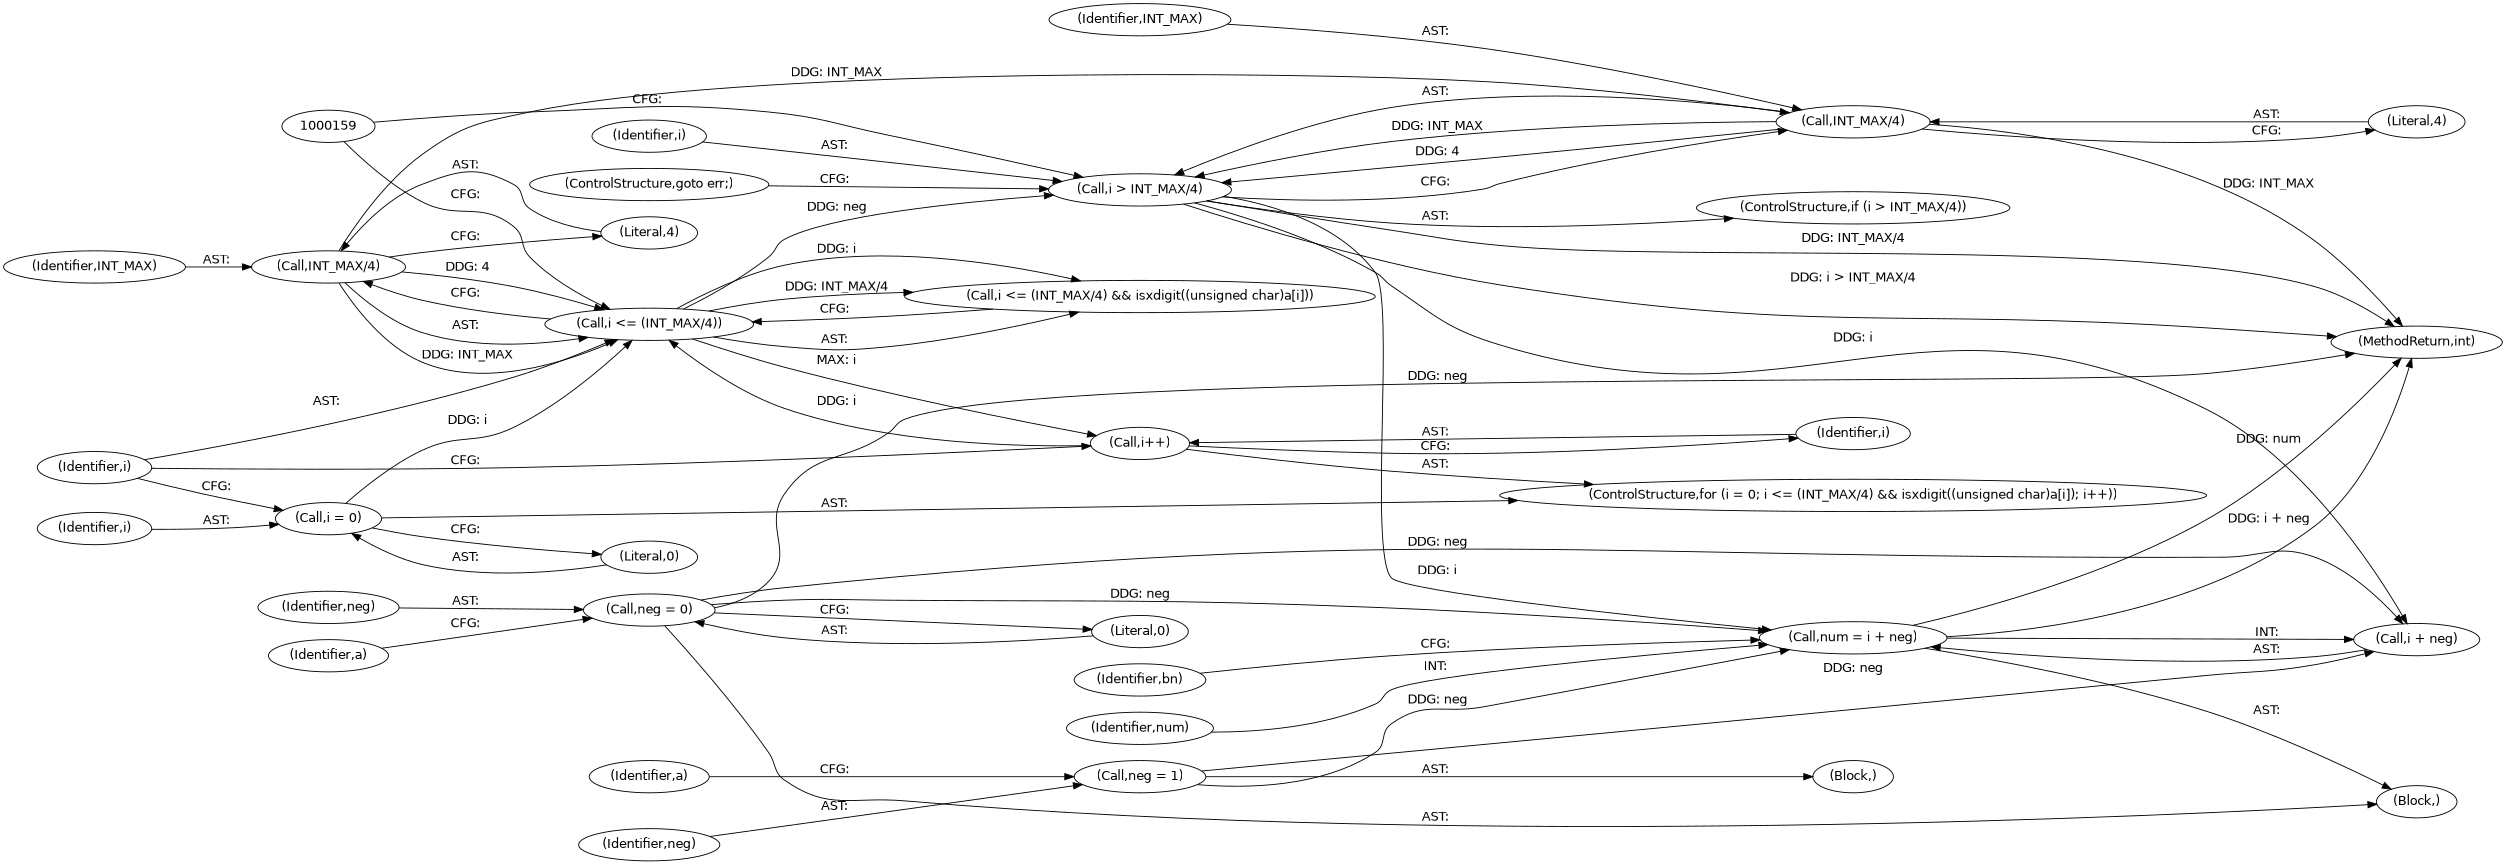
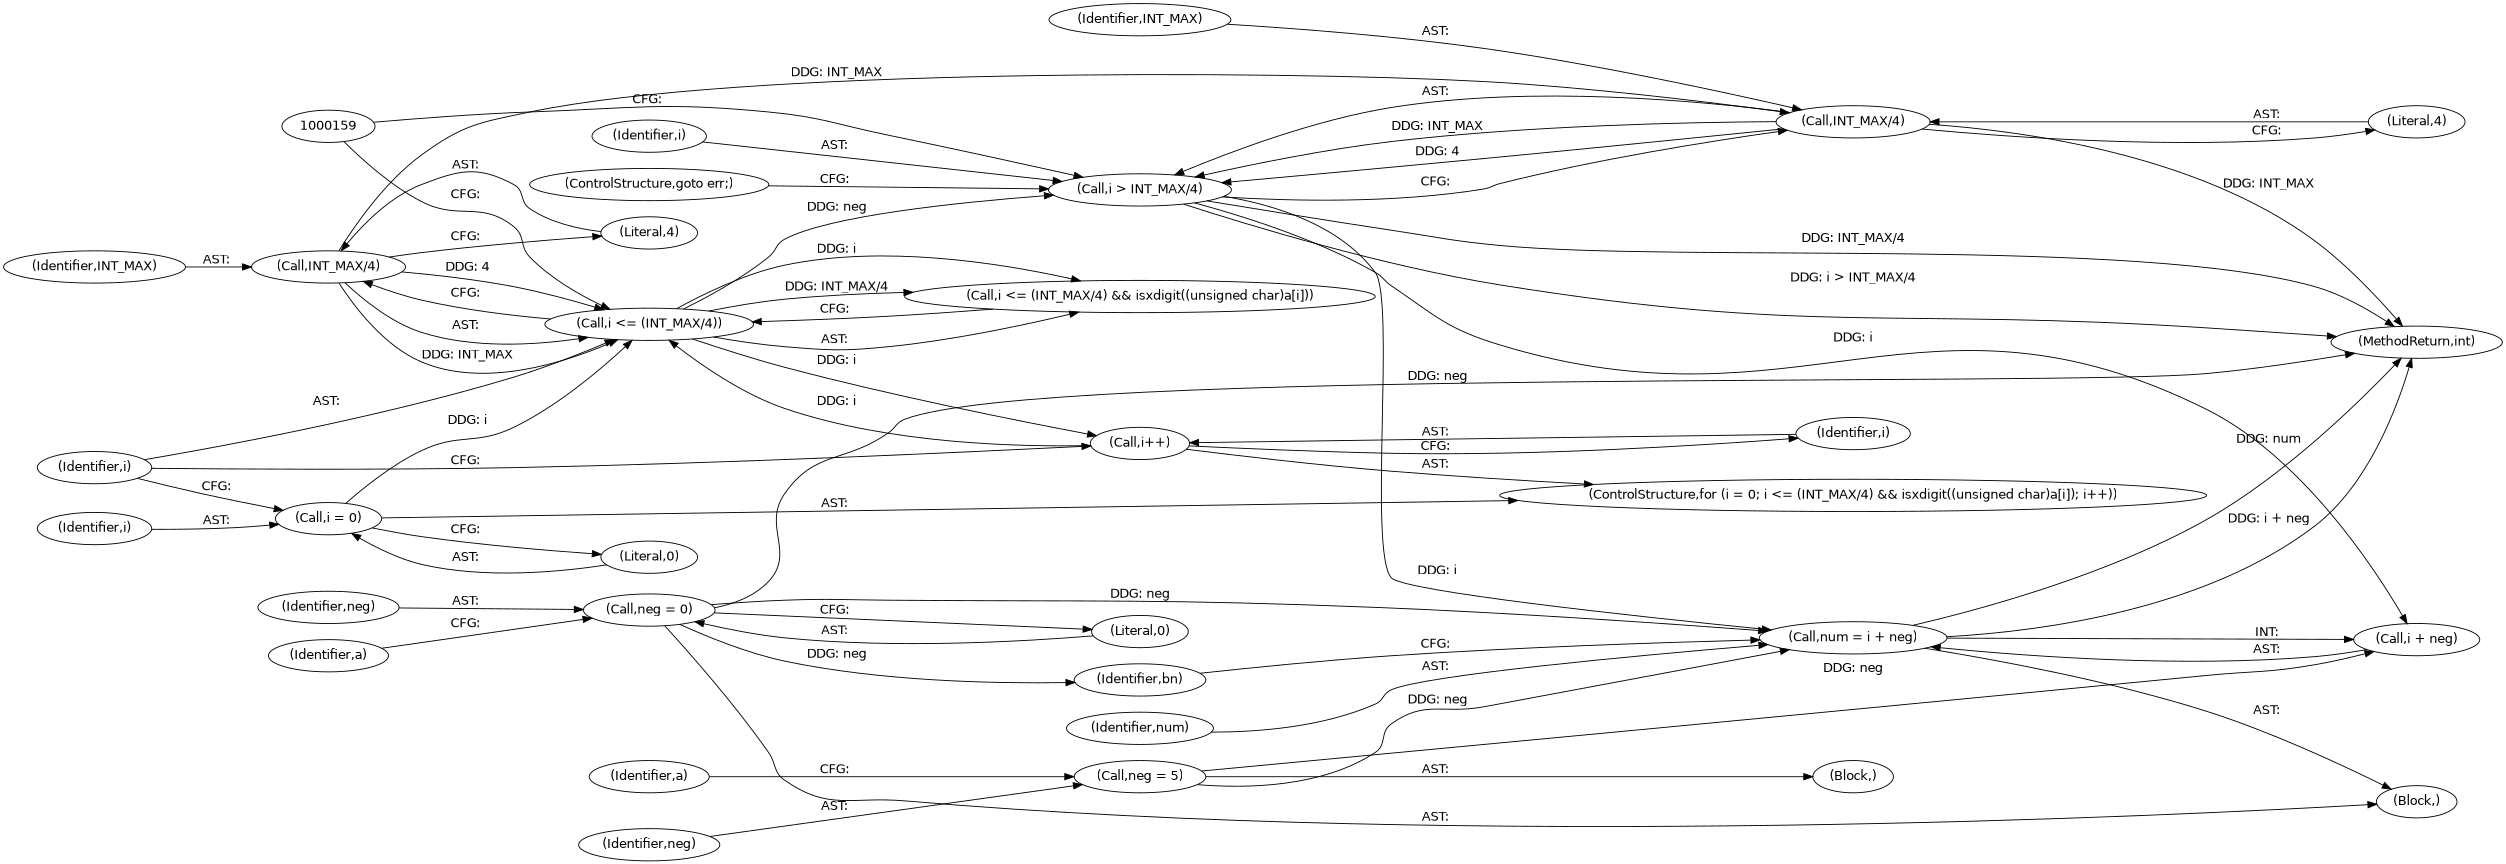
node "(ControlStructure,if (i > INT_MAX/4))": removed
edge "(Call,i <= (INT_MAX/4))" -> "(Call,i++)": label "MAX: i" -> "DDG: i"
edge "(Call,neg = 0)" -> "(Call,i + neg)": now "(Call,neg = 0)" -> "(Identifier,bn)"
edge "(Identifier,num)" -> "(Call,num = i + neg)": label "INT: " -> "AST: "
node "(Call,neg = 1)": label "(Call,neg = 1)" -> "(Call,neg = 5)"
